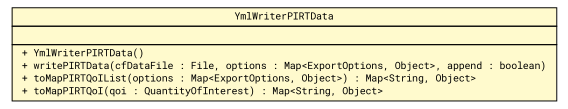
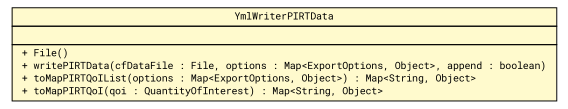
node "YmlWriterPIRTData": text "+ YmlWriterPIRTData()" -> "+ File()"
